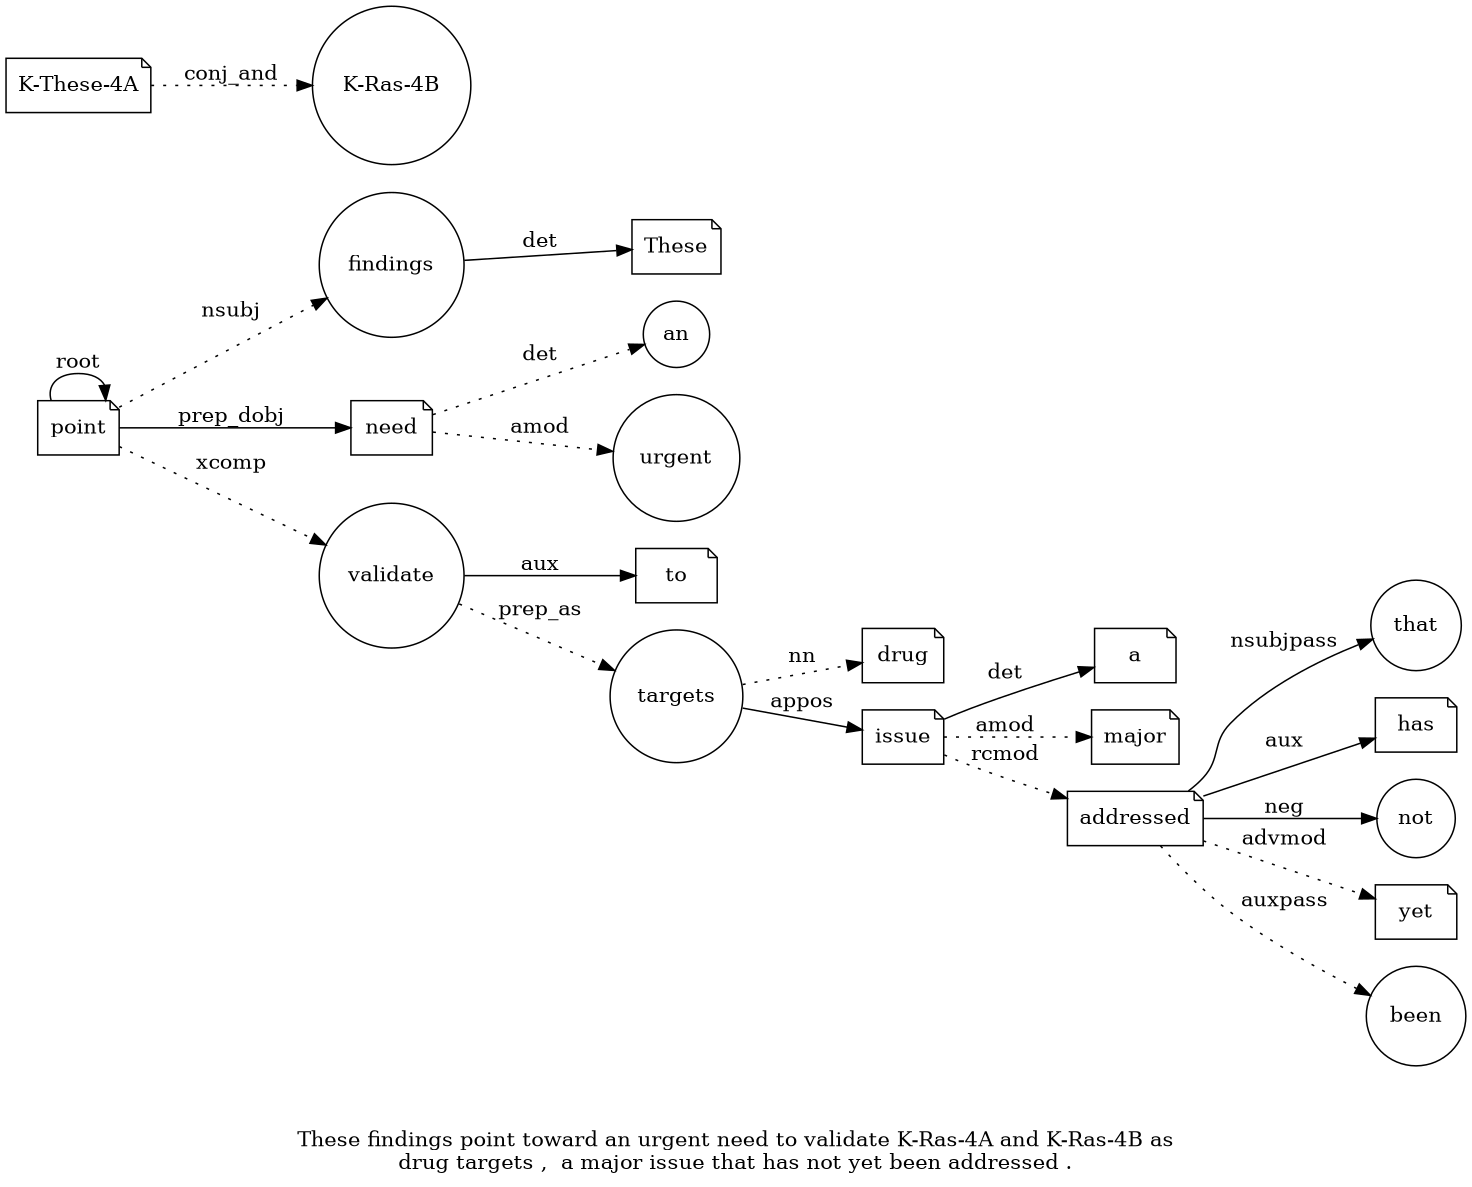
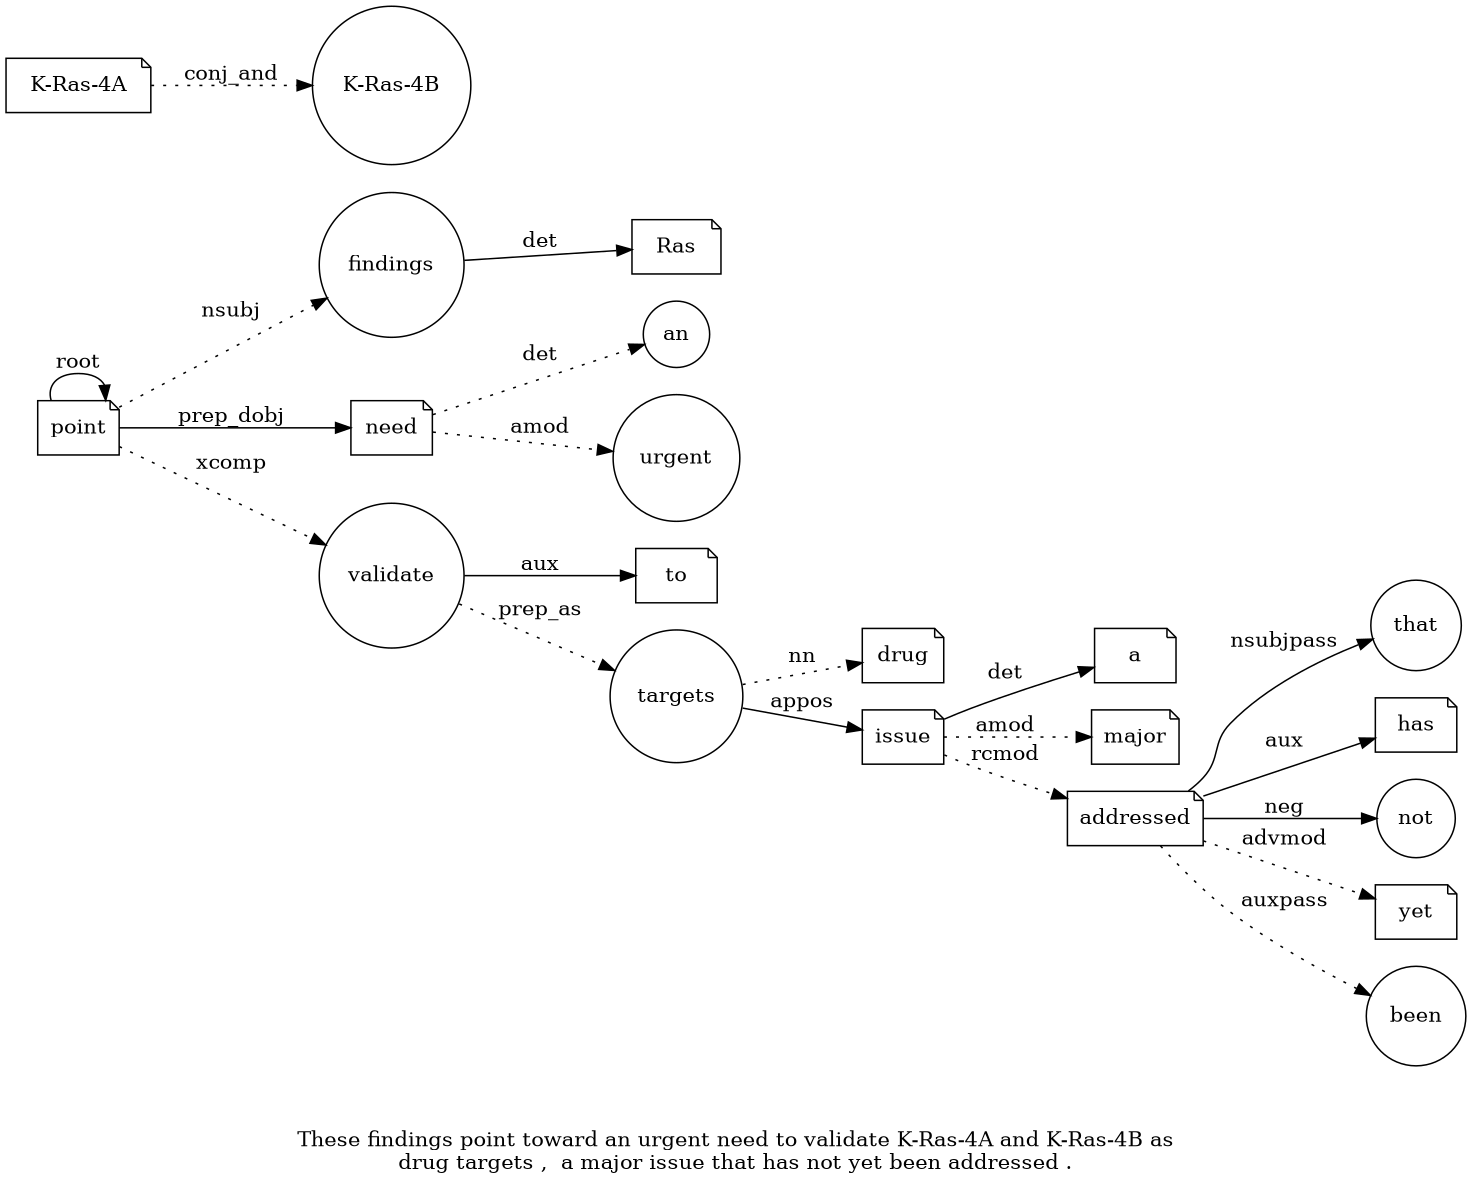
node "K-These-4A": label "K-These-4A" -> "K-Ras-4A"
node "These": label "These" -> "Ras"
